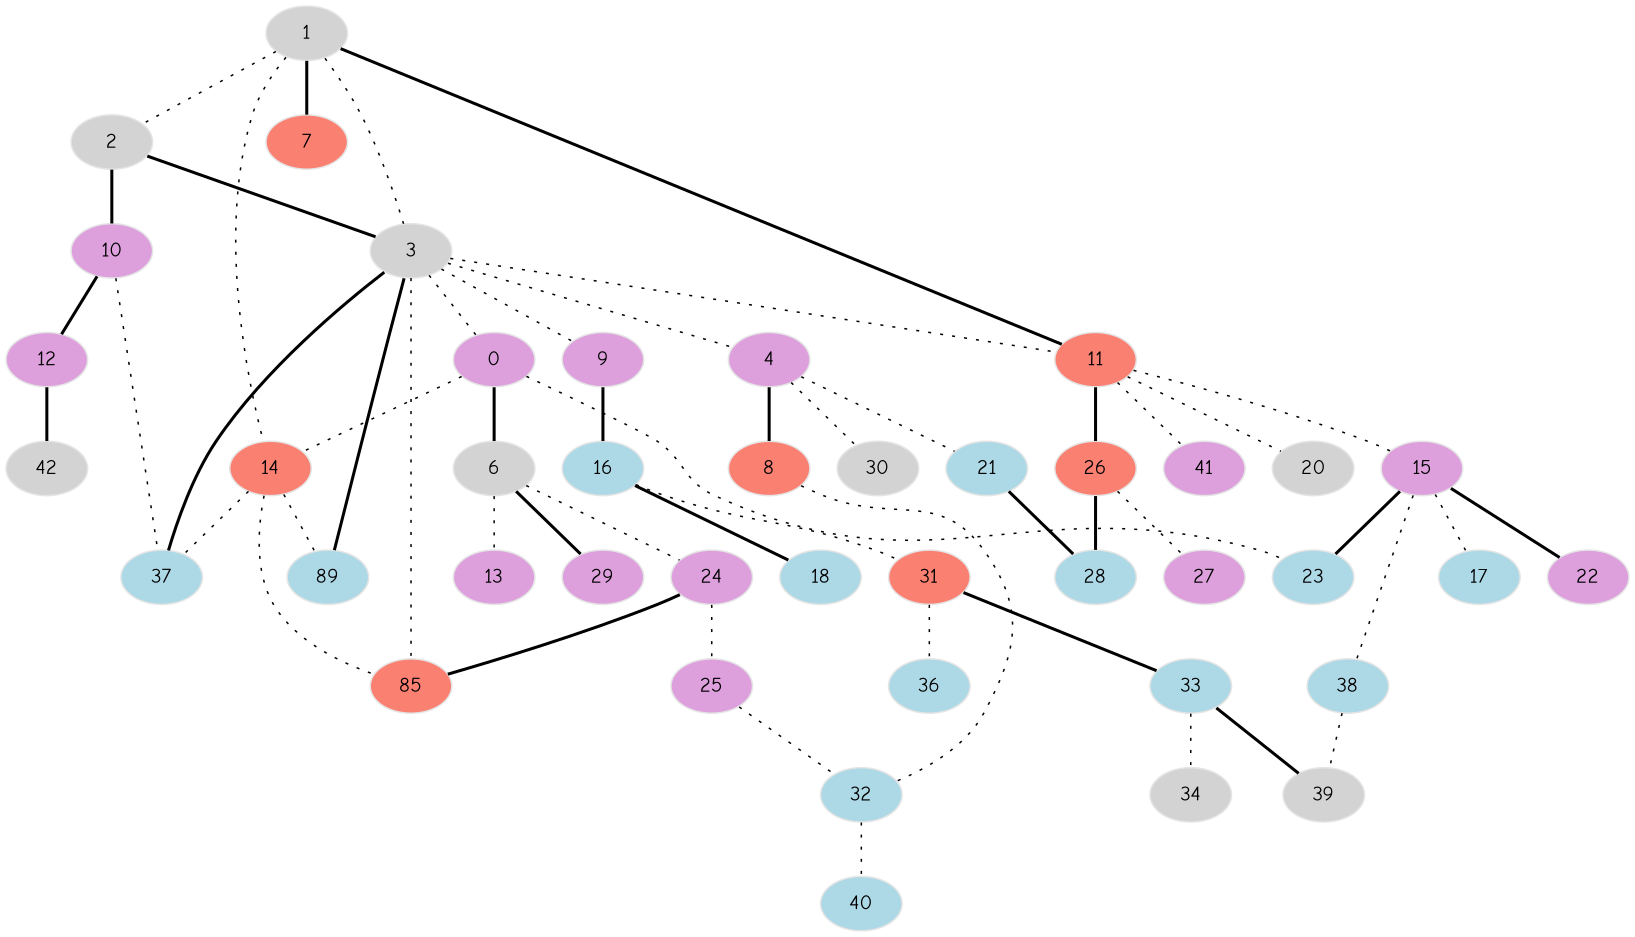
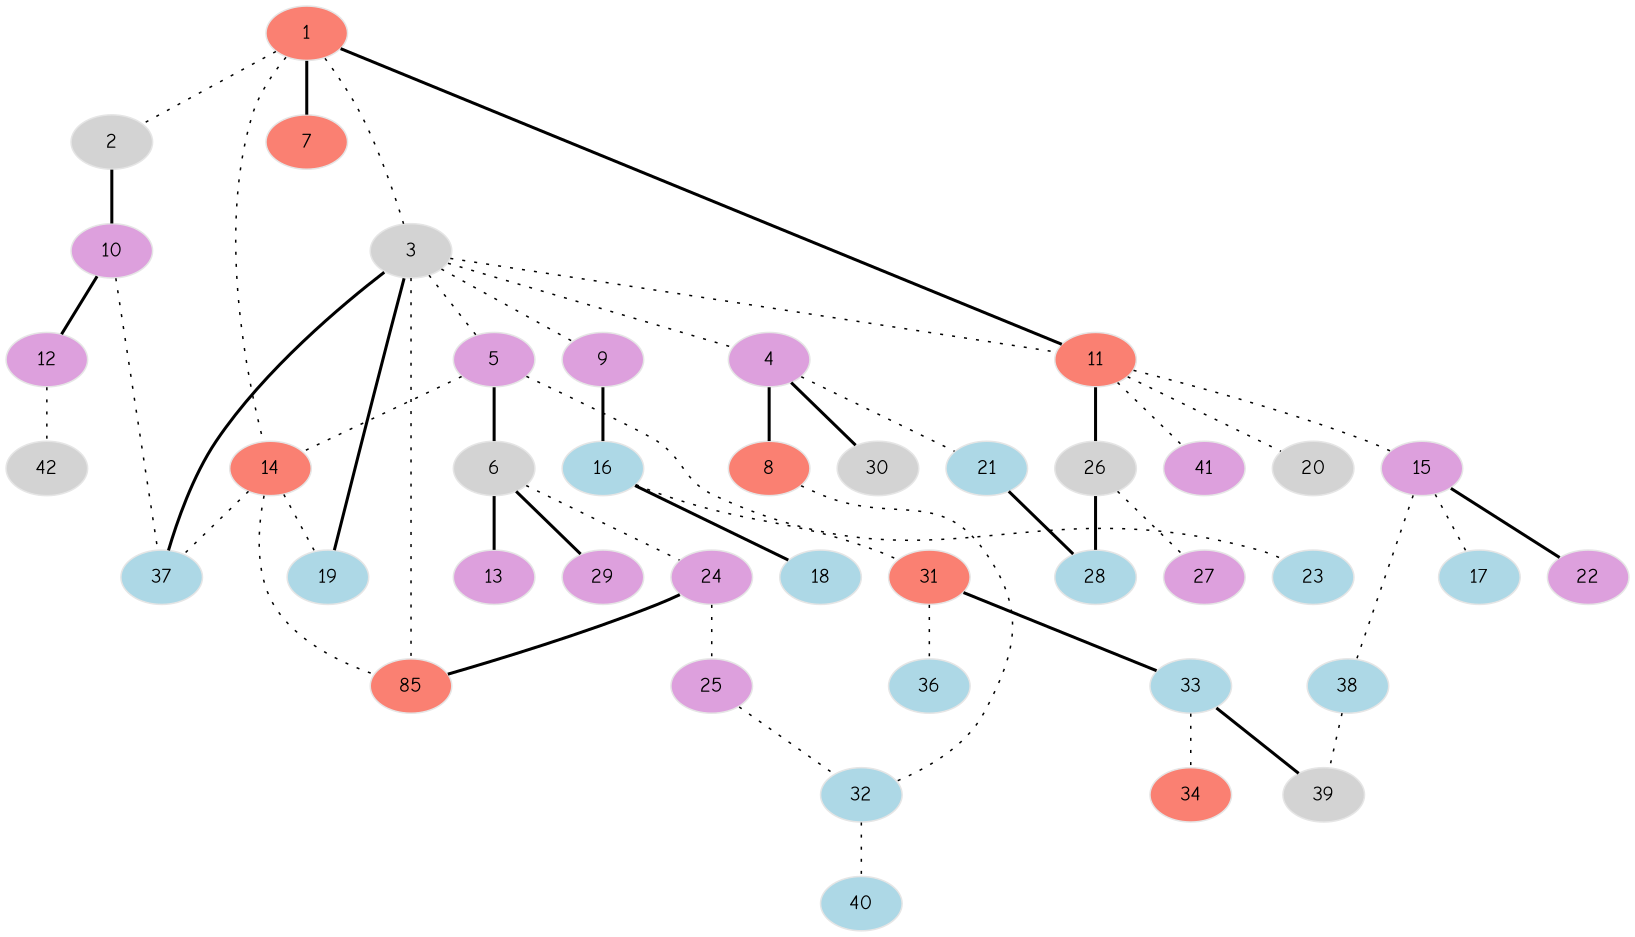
node "1": fillcolor lightgrey -> salmon
edge "2" -- "3": removed
node "0": label "0" -> "5"
edge "12" -- "42": style bold -> dotted
edge "4" -- "30": style dotted -> bold
node "26": fillcolor salmon -> lightgrey
edge "6" -- "13": style dotted -> bold
edge "15" -- "23": removed
node "89": label "89" -> "19"
node "34": fillcolor lightgrey -> salmon
